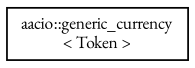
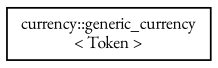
node "aacio::generic_currency < Token >": label "aacio::generic_currency < Token >" -> "currency::generic_currency < Token >"
